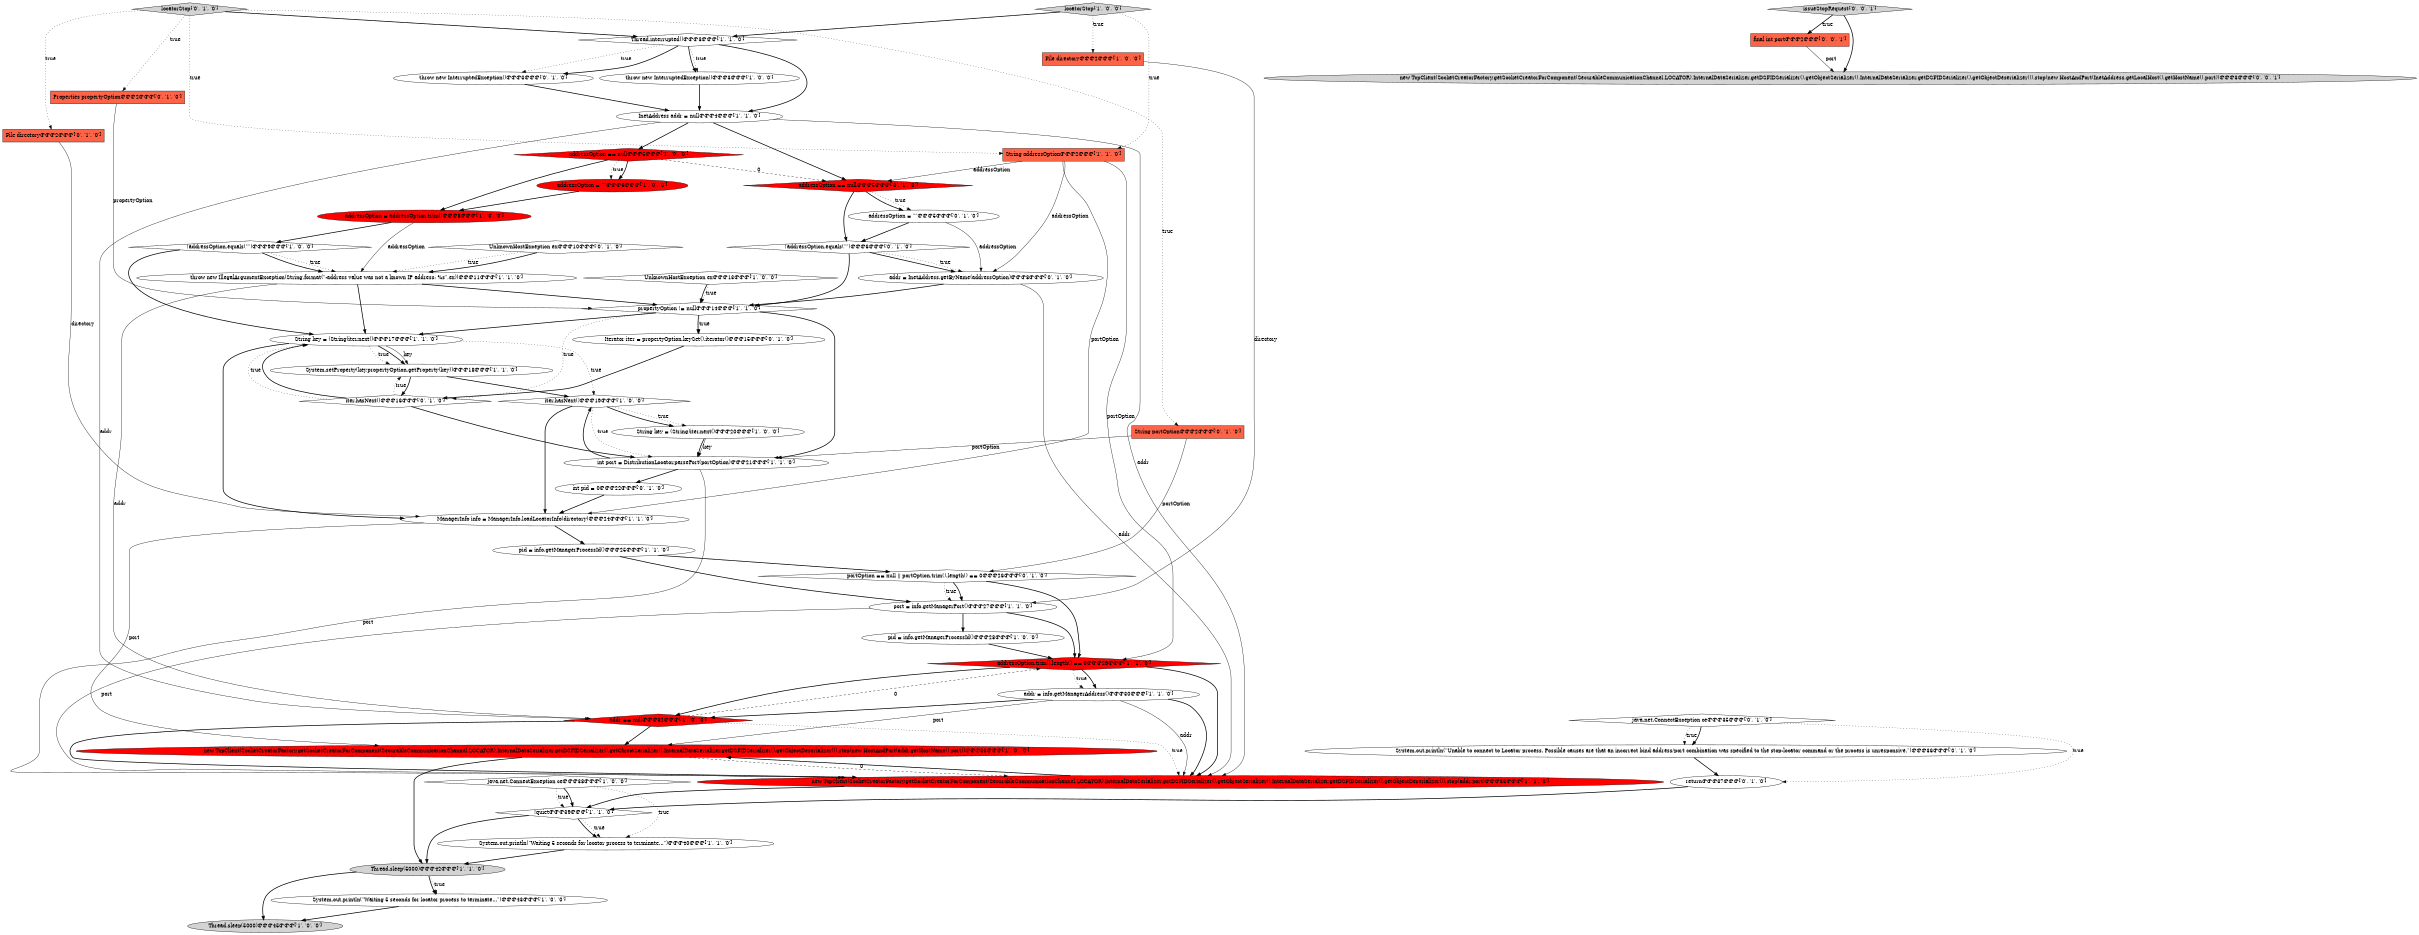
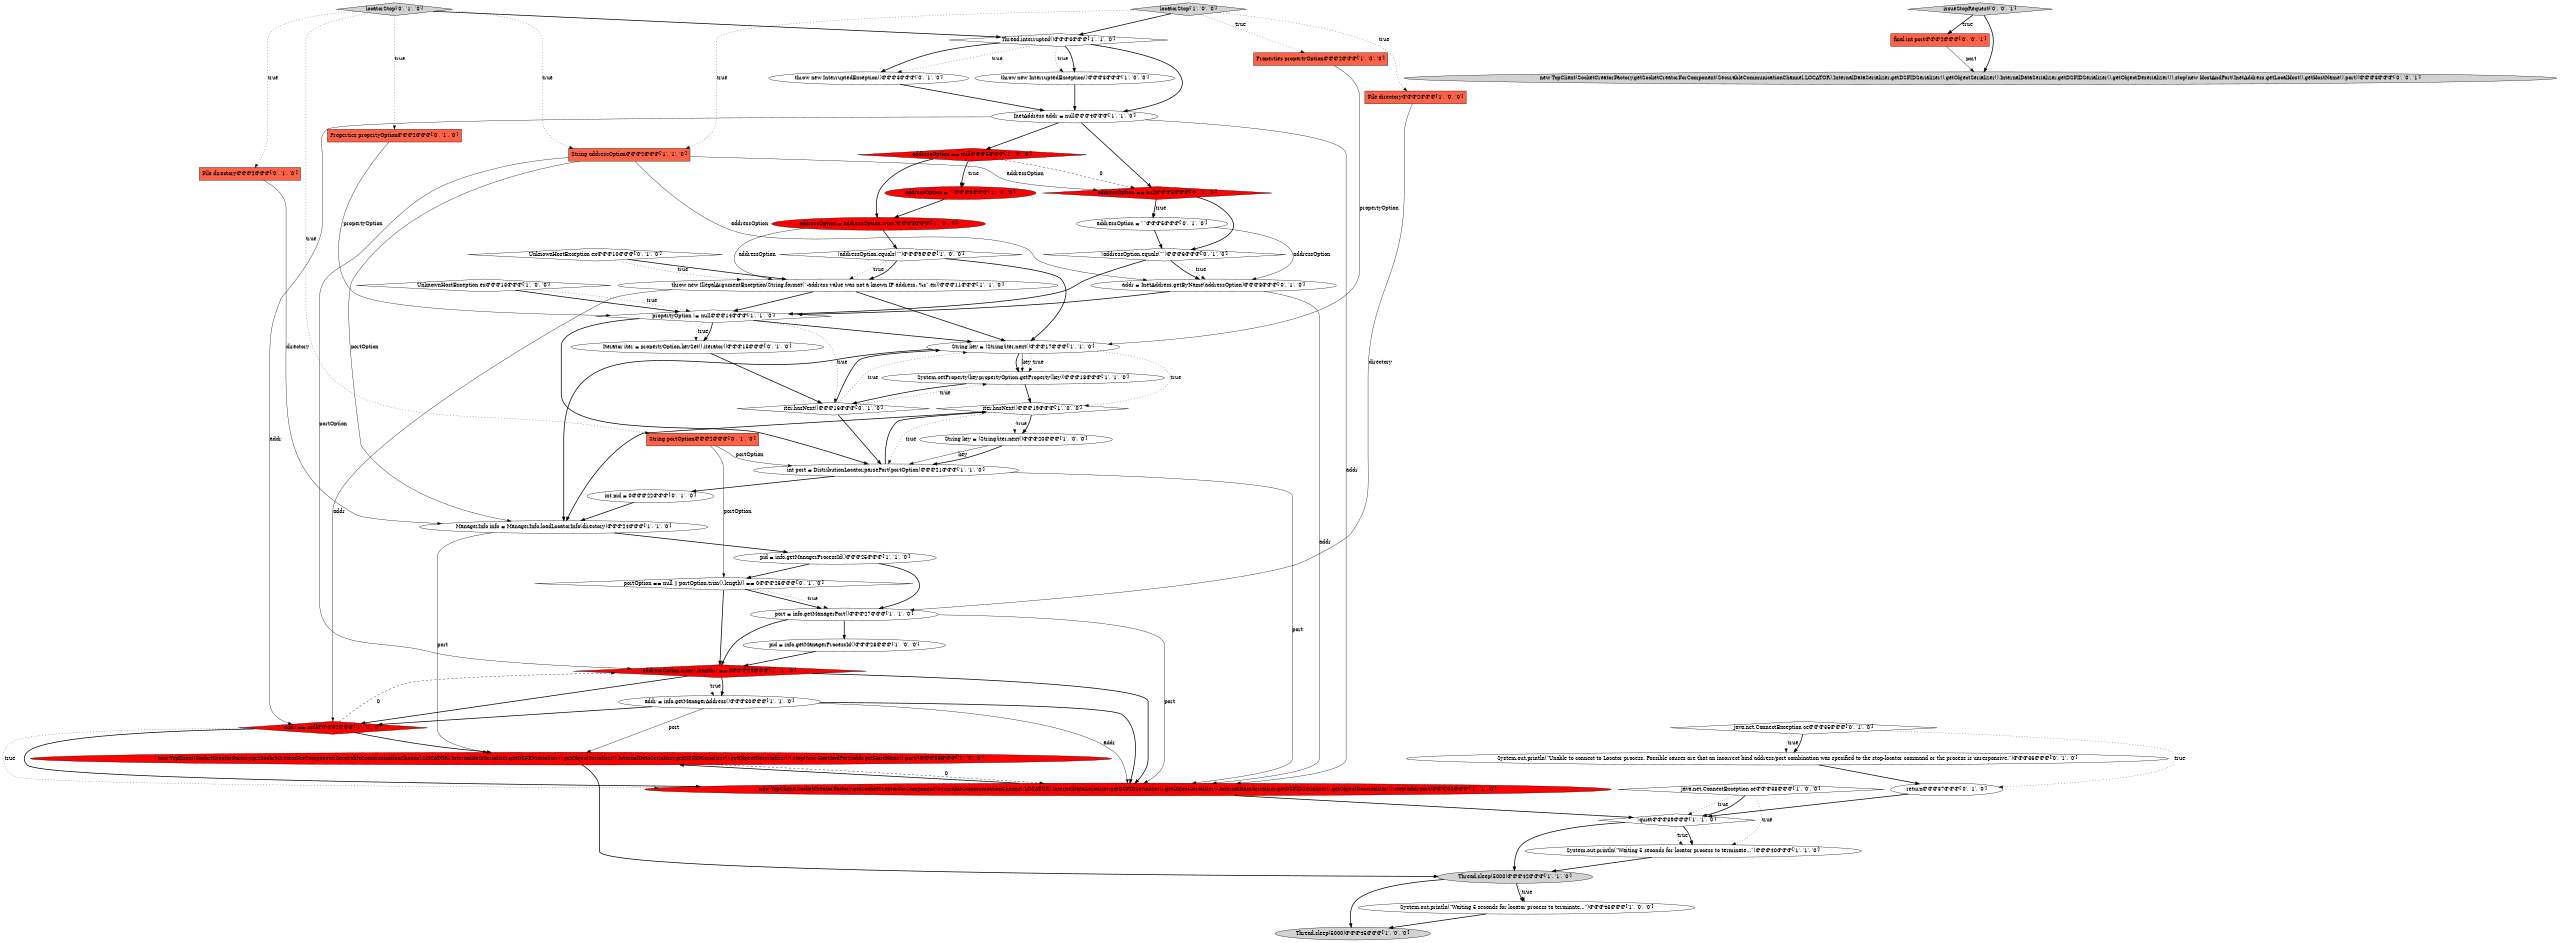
node "Properties propertyOption@@@2@@@['1', '0', '0']": added
